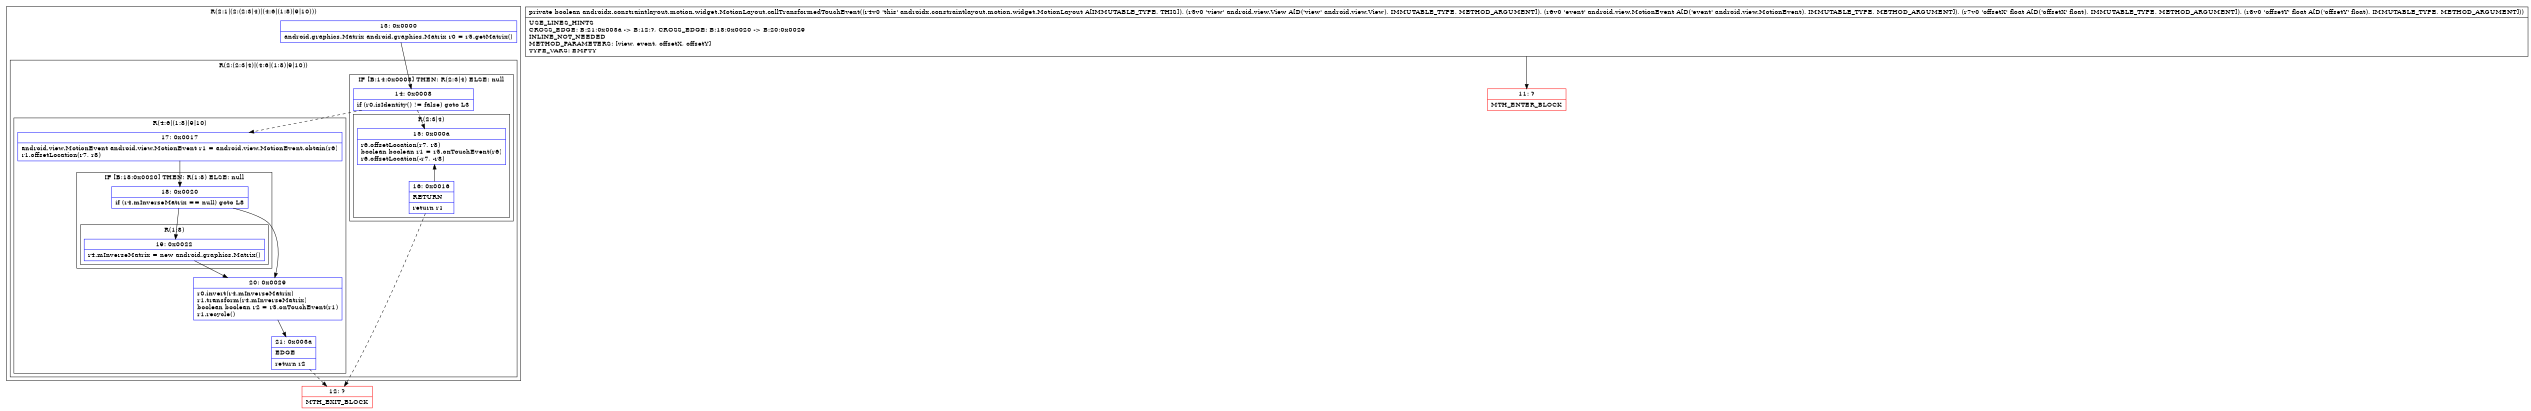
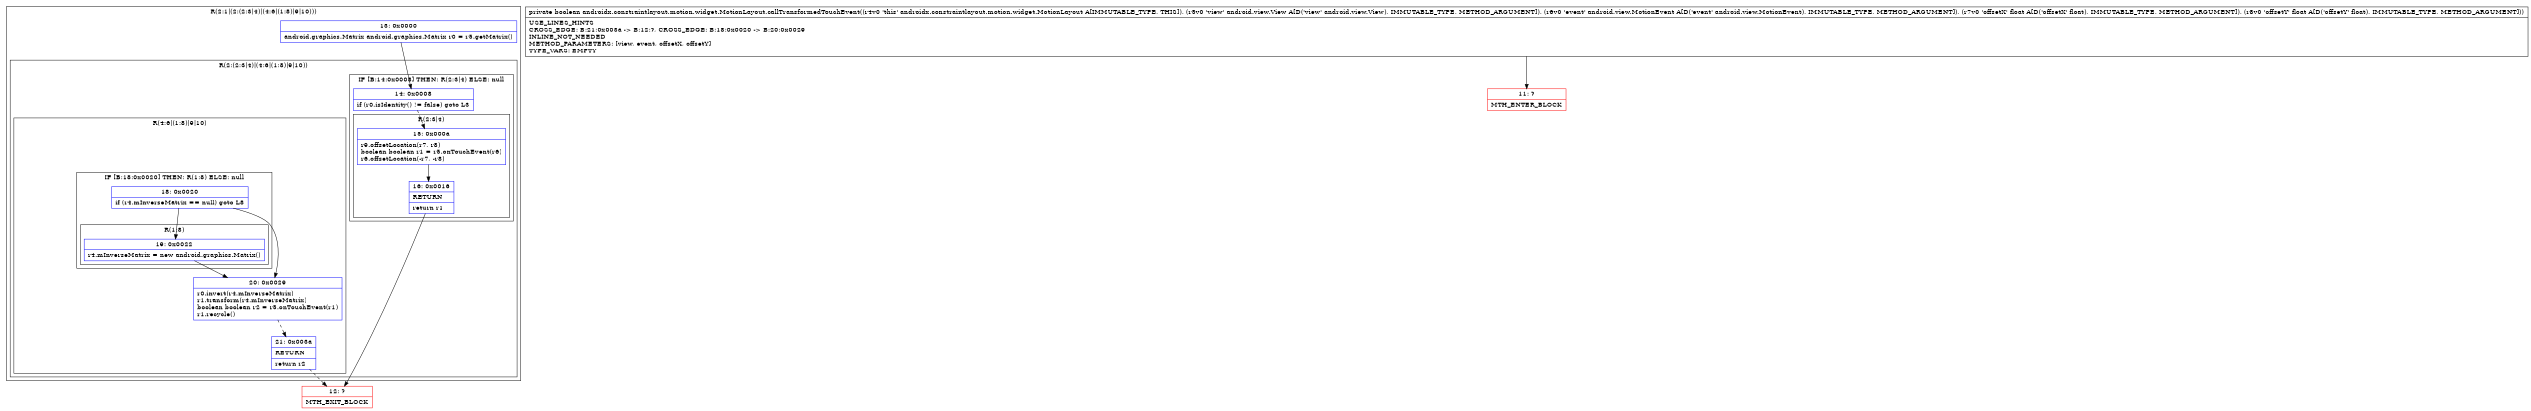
node "15: 0x000a": text "r6.offsetLocation(r7, r8)" -> "r9.offsetLocation(r7, r8)"
node "17: 0x0017": removed
edge "16: 0x0016" -> "15: 0x000a": reversed
edge "16: 0x0016" -> "12: ?": style dashed -> solid
edge "20: 0x0029" -> "21: 0x003a": style solid -> dashed
node "21: 0x003a": text "EDGE" -> "RETURN"
